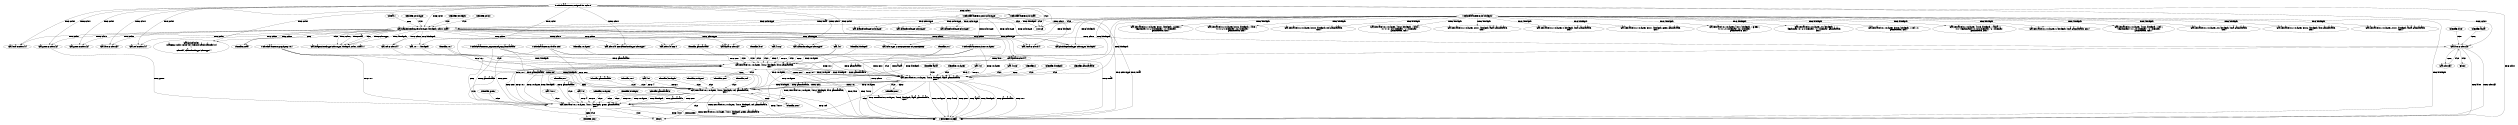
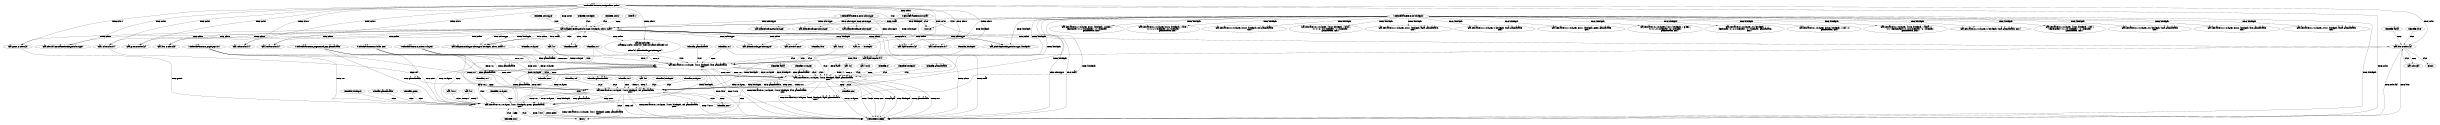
edge "(MethodParameterIn,const color_type)" -> "1000129": removed, label "AST:"
node "(Call,color_type & PNG_COLOR_MASK_PALETTE)": removed
edge "(MethodParameterIn,const color_type)" -> "(MethodReturn,RET)": label "DDG: color_type" -> "CFG: color_type"
